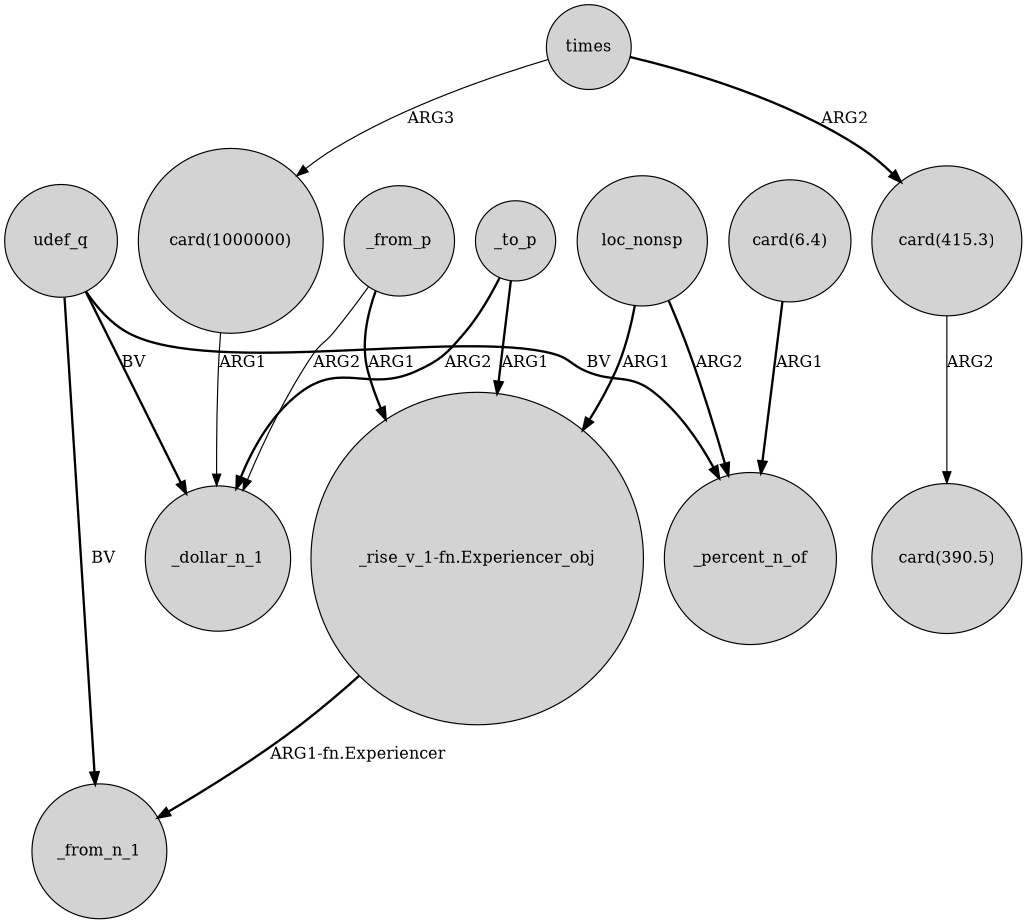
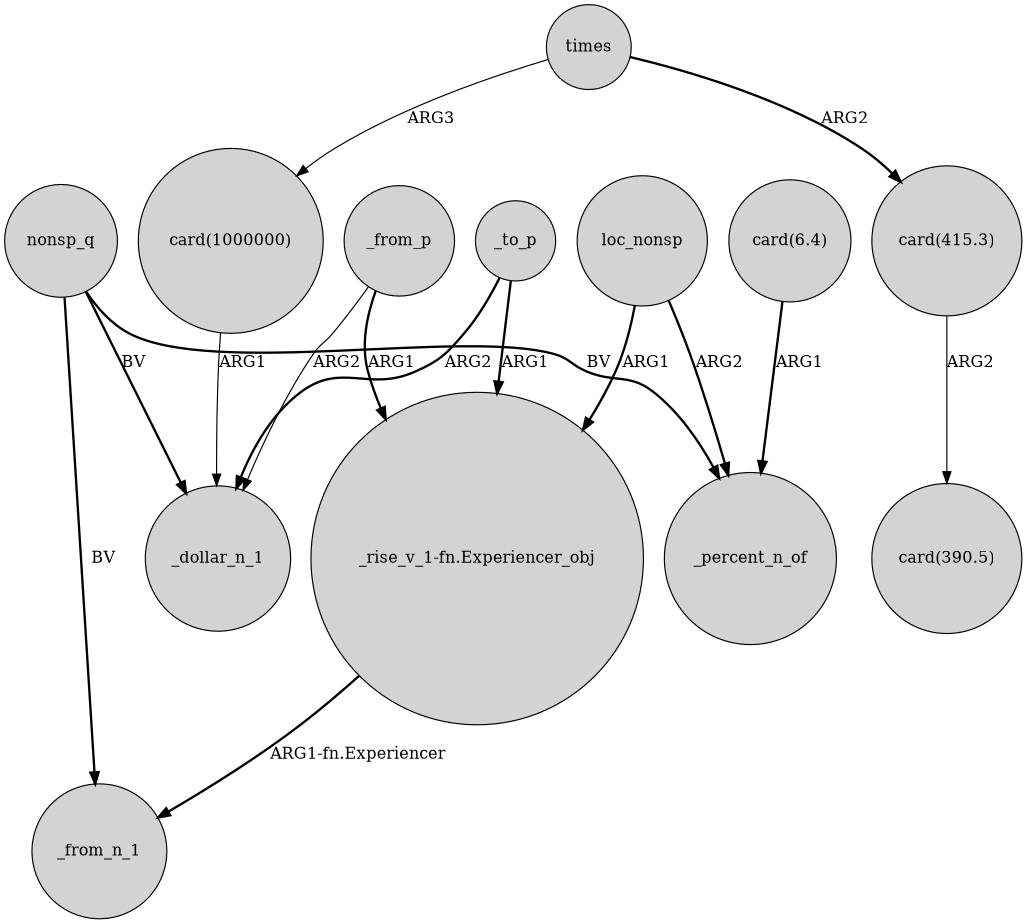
node "udef_q": label "udef_q" -> "nonsp_q"
